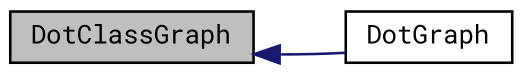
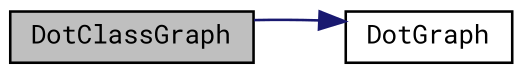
edge "DotGraph" -> "DotClassGraph": reversed
